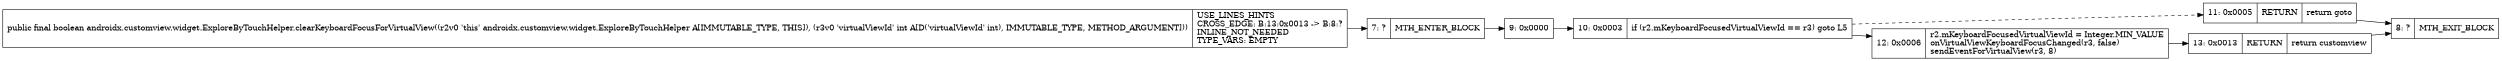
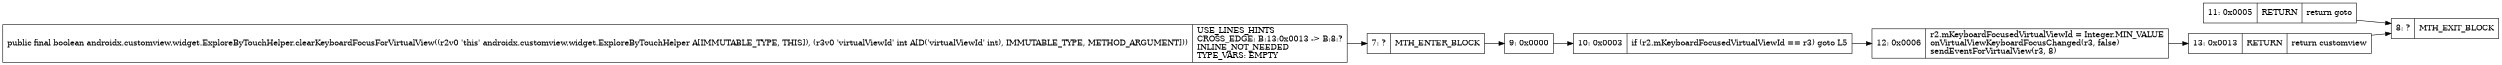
edge "10: 0x0003" -> "11: 0x0005": removed
